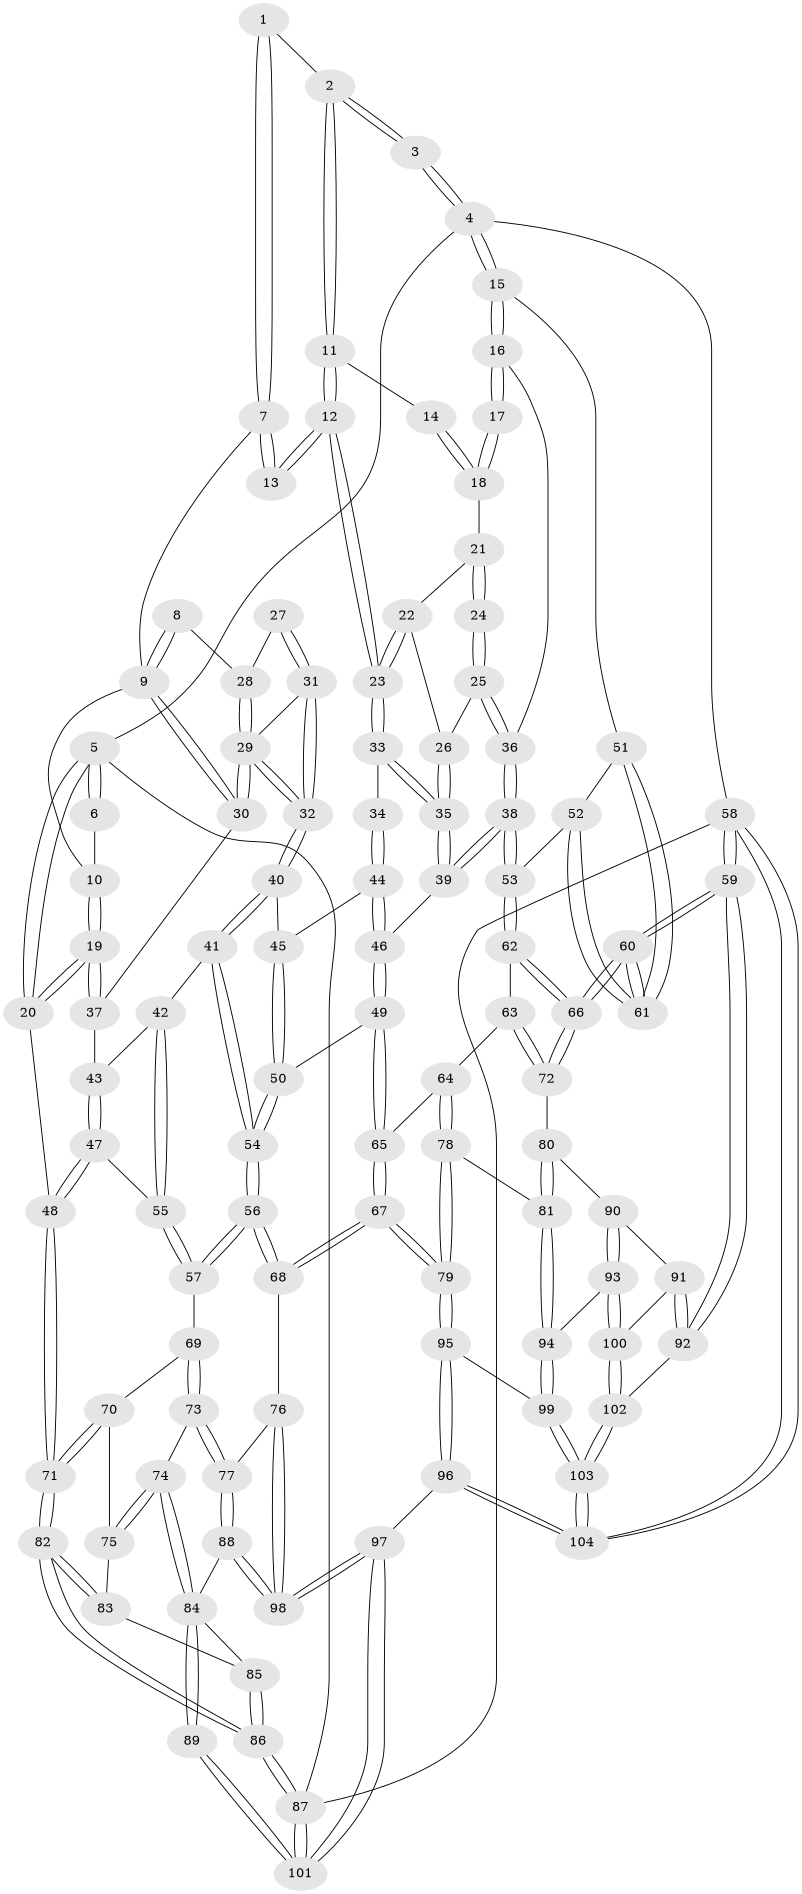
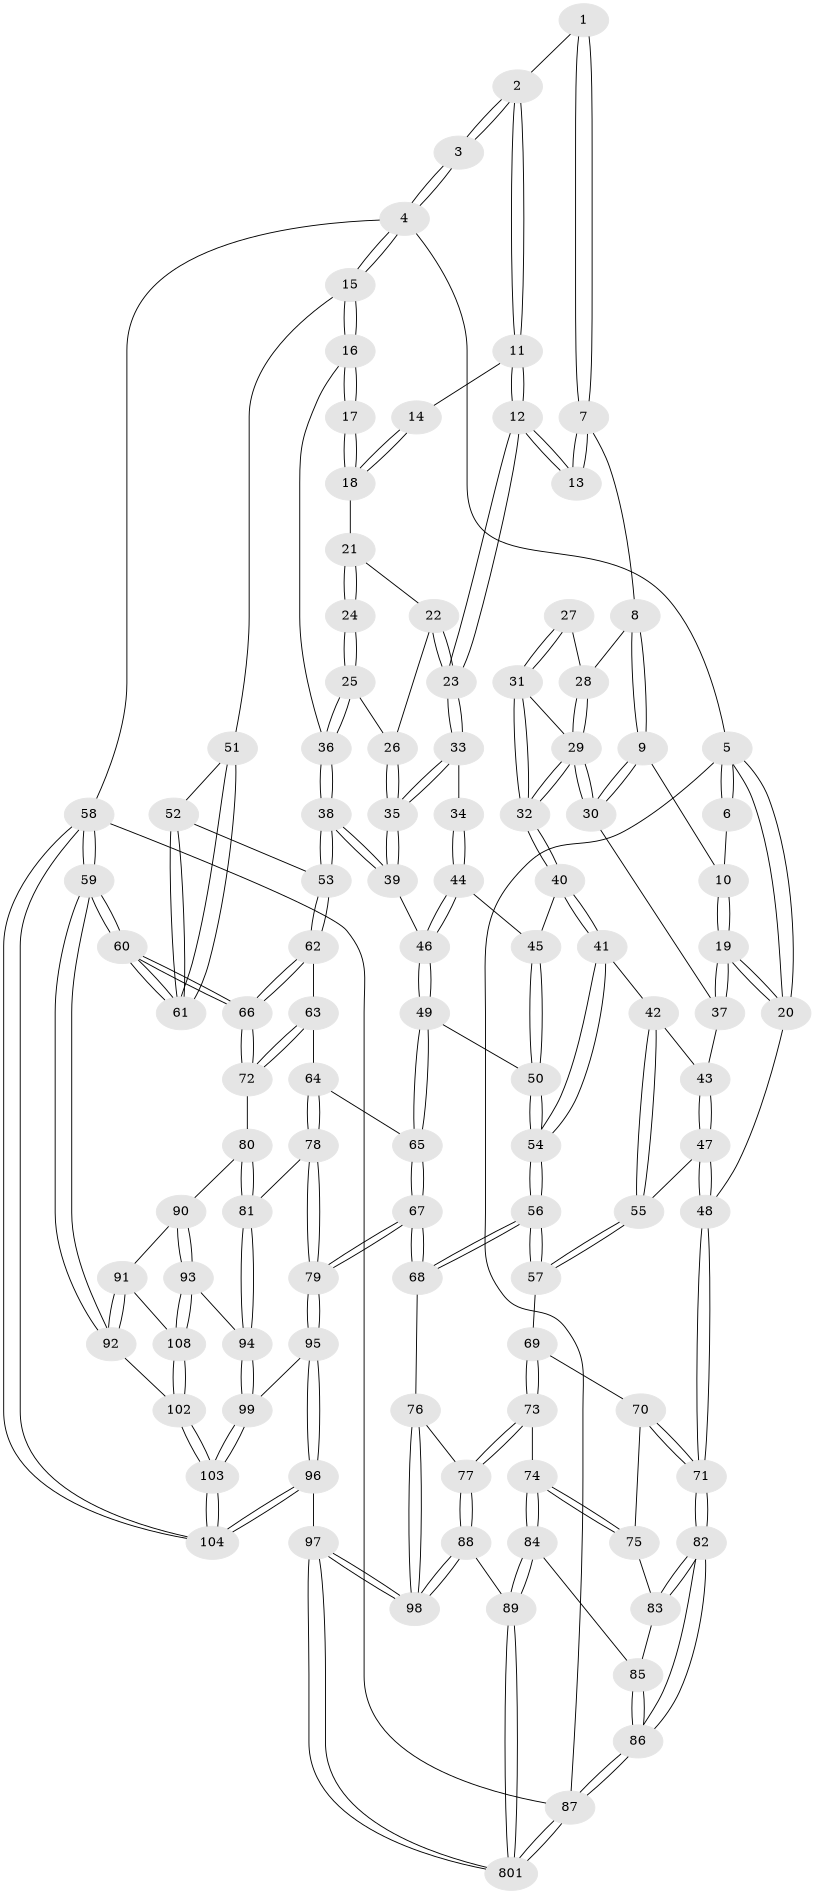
edge "7" -- "9": now "7" -- "8"
node "100": label "100" -> "108"
edge "88" -- "84": now "88" -- "89"
node "101": label "101" -> "801"
